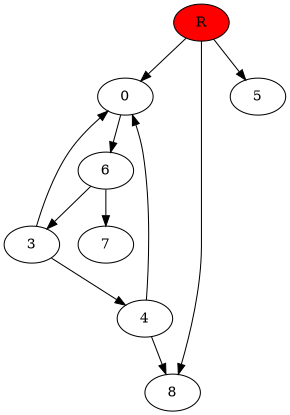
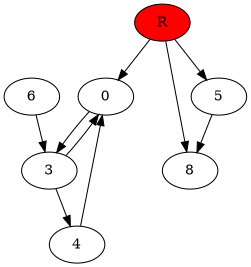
edge "0" -> "6": now "0" -> "3"
node "7": removed
edge "4" -> "8": now "5" -> "8"
